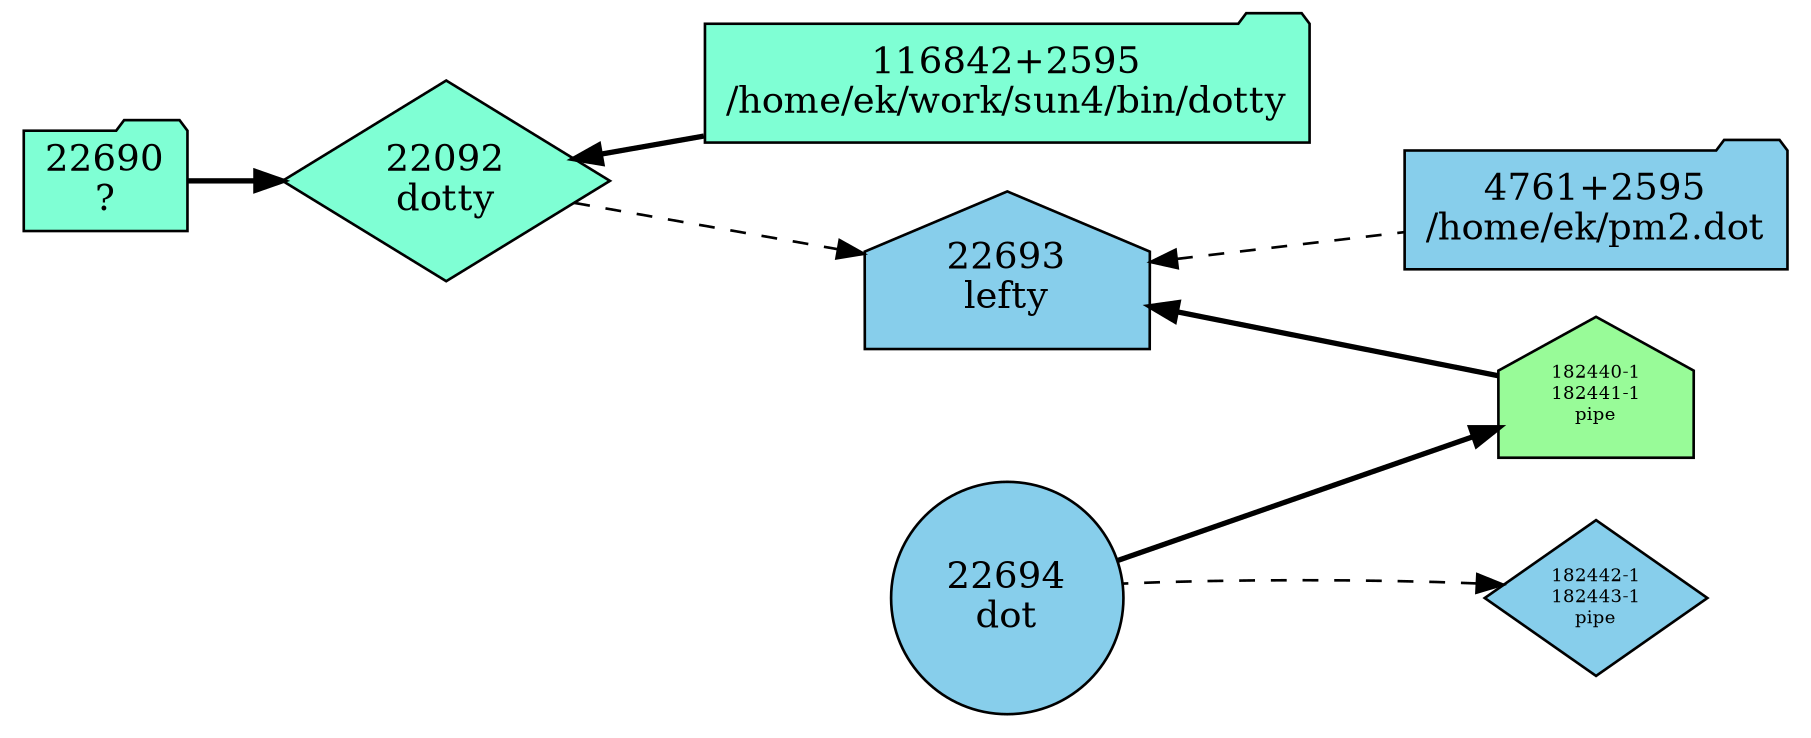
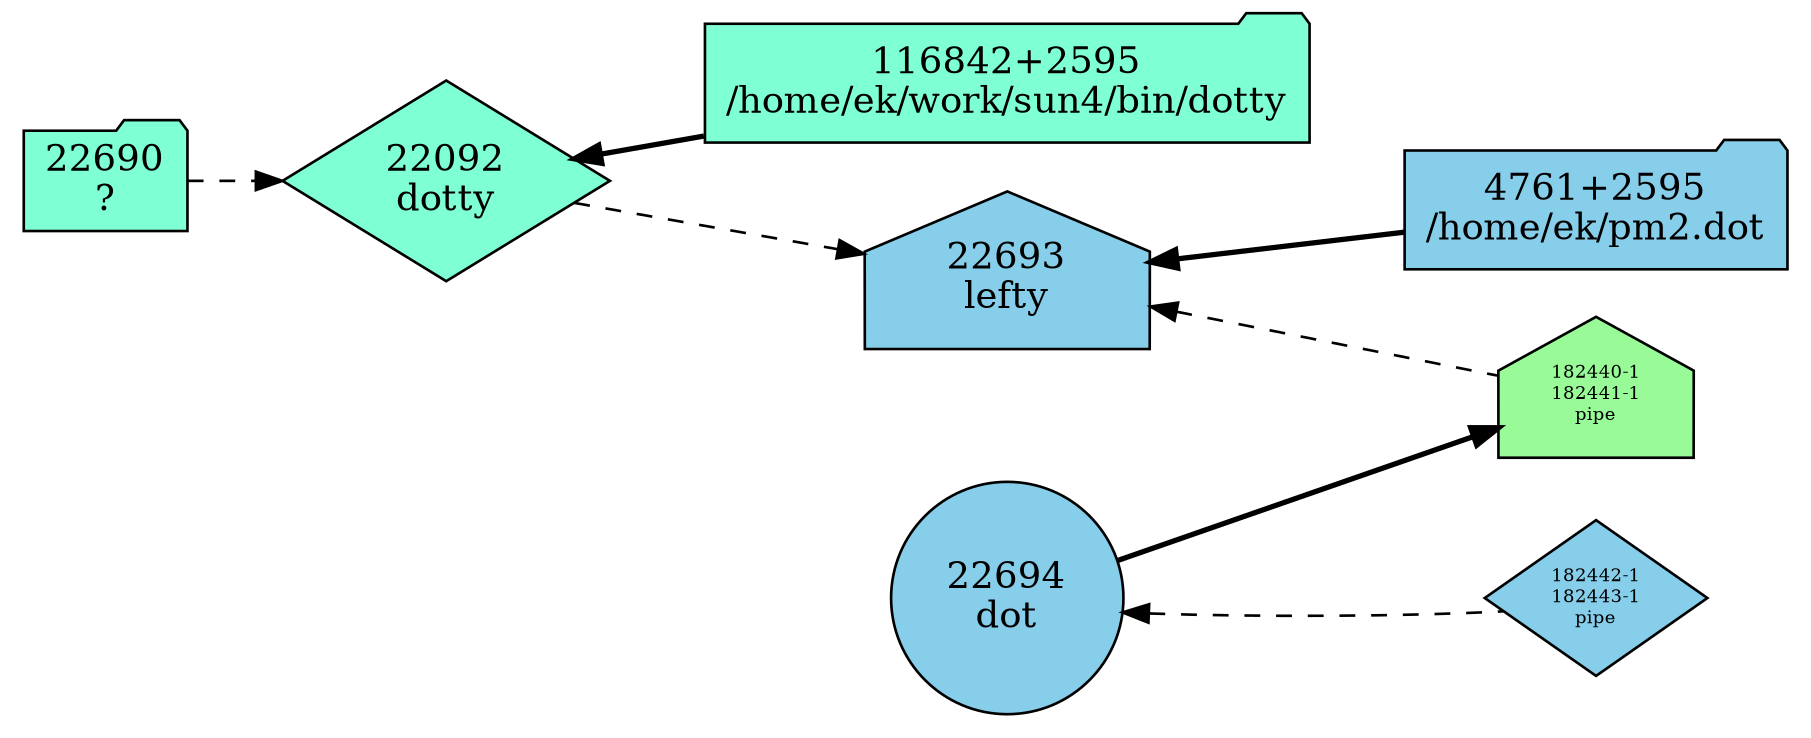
edge "22690 ?" -> "22092 dotty": style bold -> dashed
edge "4761+2595 /home/ek/pm2.dot" -> "22693 lefty": style dashed -> bold
edge "182440-1 182441-1 pipe" -> "22693 lefty": style bold -> dashed
edge "22694 dot" -> "182442-1 182443-1 pipe": reversed
